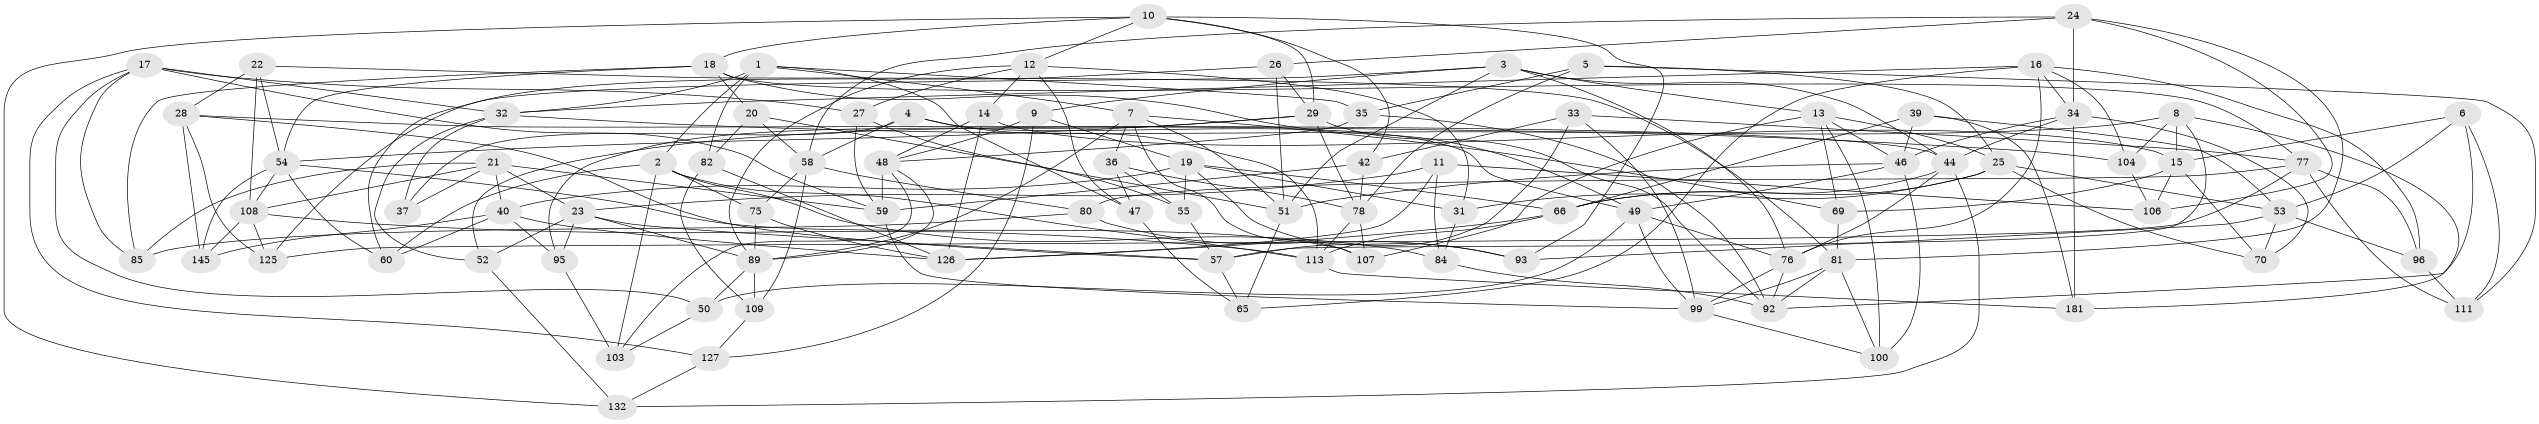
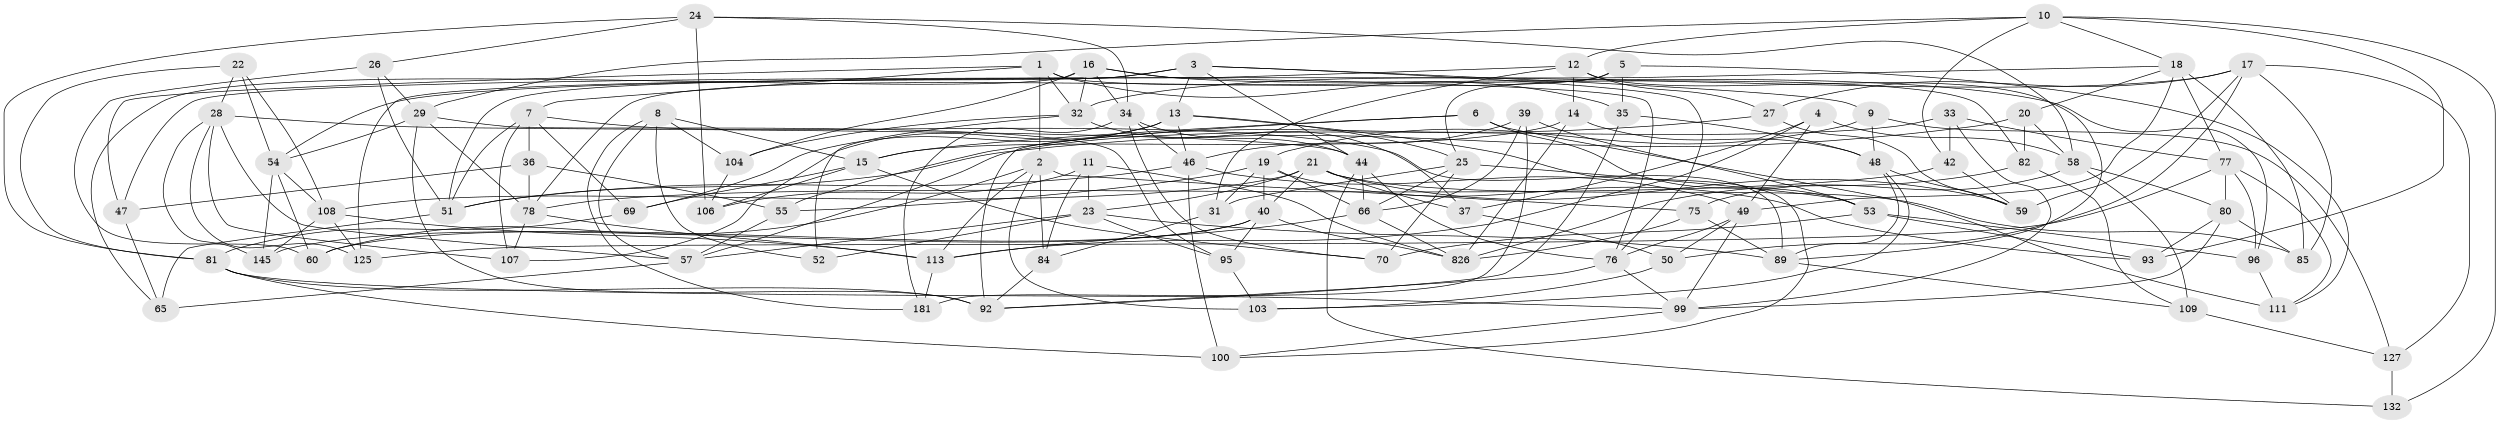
edge "54" -- "107": now "28" -- "107"
node "126": label "126" -> "826"
edge "89" -- "50": now "37" -- "50"
edge "59" -- "99": now "80" -- "99"
edge "52" -- "132": removed
